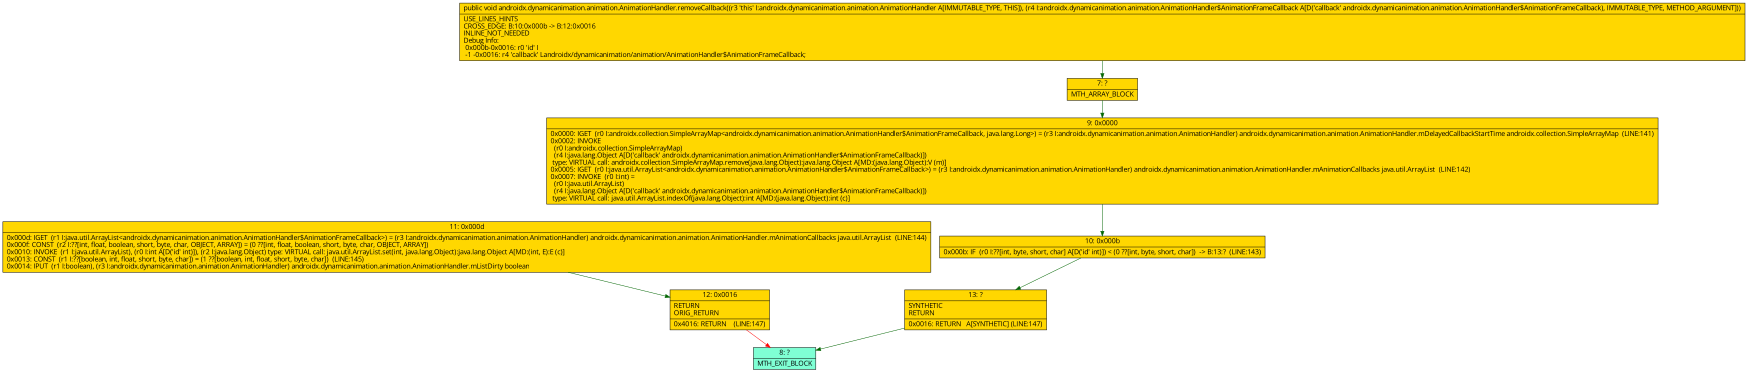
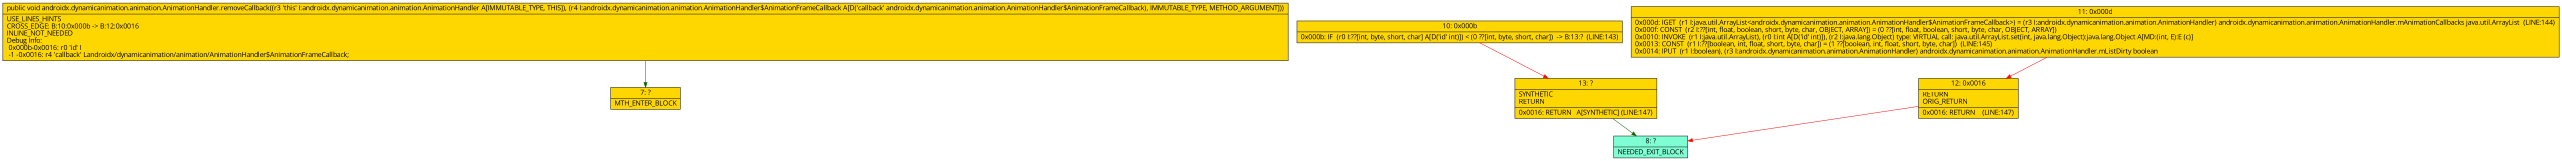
node "7: ?": text "MTH_ARRAY_BLOCK" -> "MTH_ENTER_BLOCK"
node "9: 0x0000": removed
edge "10: 0x000b" -> "13: ?": color darkgreen -> red
edge "11: 0x000d" -> "12: 0x0016": color darkgreen -> red
node "12: 0x0016": text "0x4016: RETURN    (LINE:147)" -> "0x0016: RETURN    (LINE:147)"
node "8: ?": text "MTH_EXIT_BLOCK" -> "NEEDED_EXIT_BLOCK"
